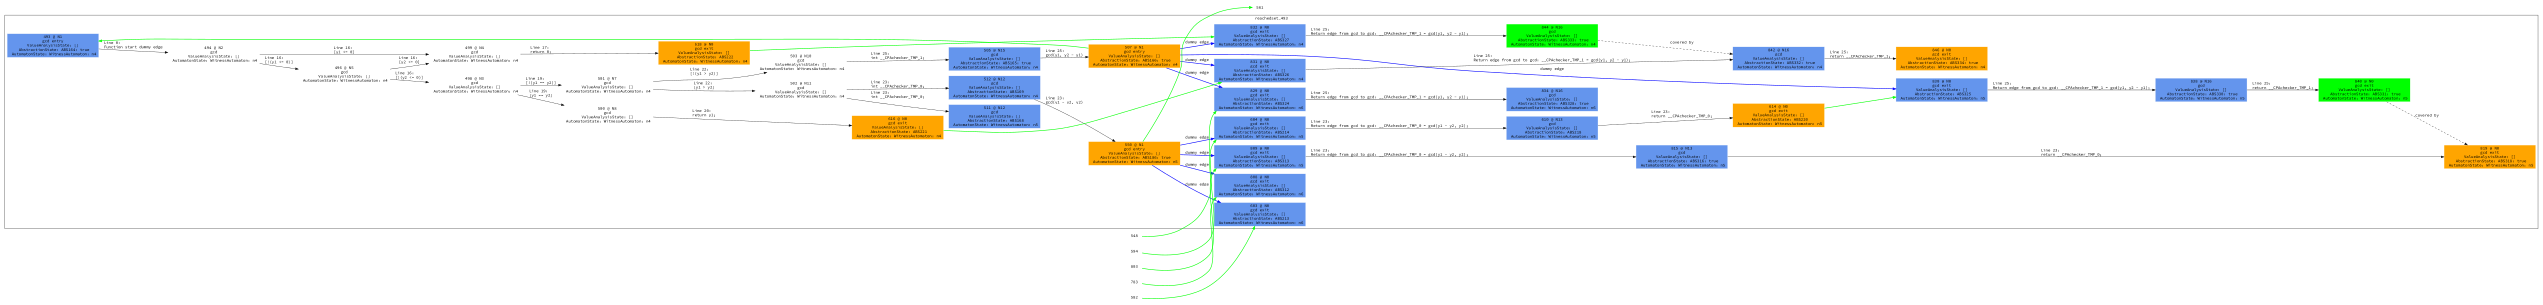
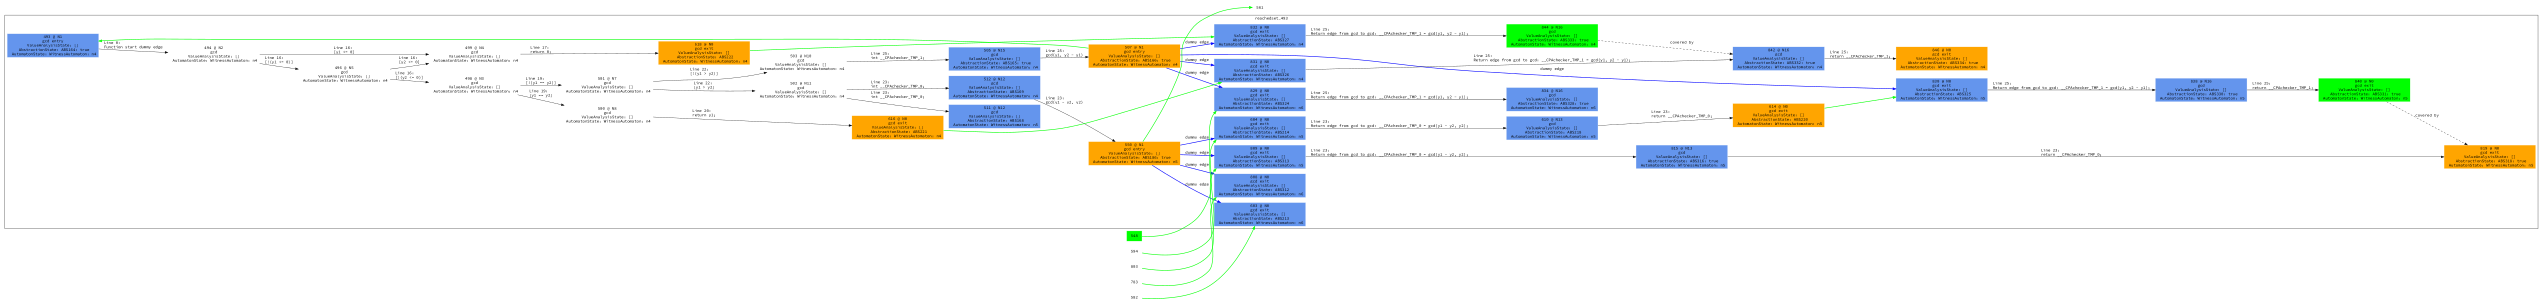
node "548": fillcolor white -> green
